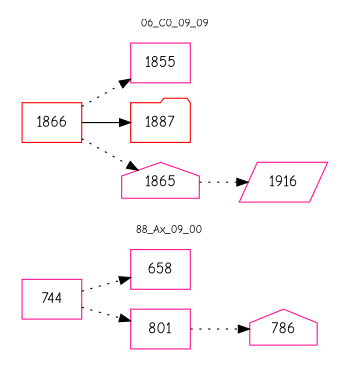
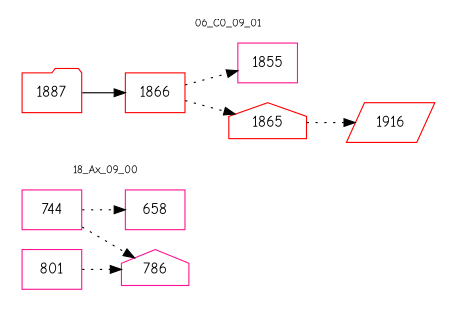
cluster "06_C0_09_09": label "06_C0_09_09" -> "06_C0_09_01"
edge "1866" -> "1887": reversed
node "1865": color deeppink -> red
node "1916": color deeppink -> red
cluster "88_Ax_09_00": label "88_Ax_09_00" -> "18_Ax_09_00"
edge "744" -> "801": now "744" -> "786"
